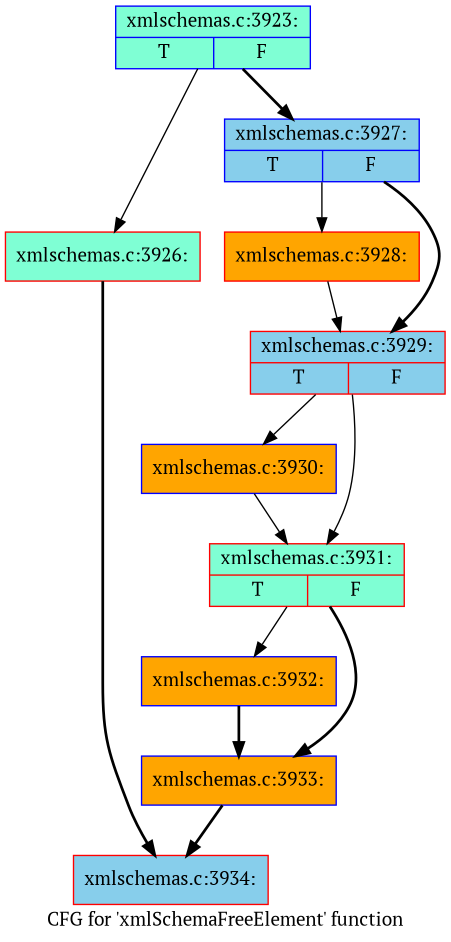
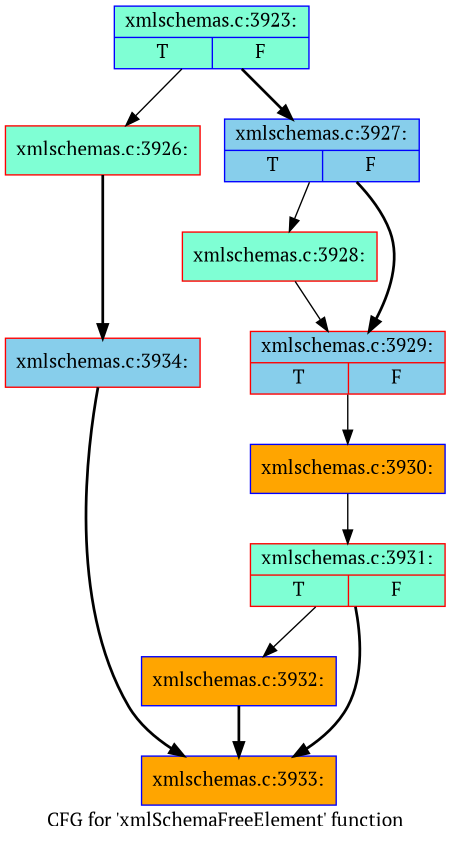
node "xmlschemas.c:3928:": fillcolor orange -> aquamarine
edge "xmlschemas.c:3929:" -> "xmlschemas.c:3931:": removed
edge "xmlschemas.c:3933:" -> "xmlschemas.c:3934:": reversed
